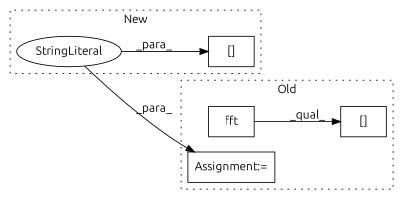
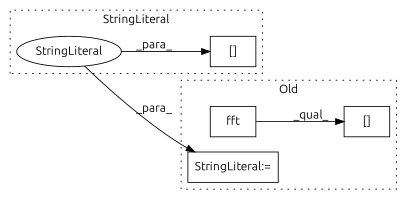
cluster "New": label "New" -> "StringLiteral"
node "Assignment:=": label "Assignment:=" -> "StringLiteral:="
